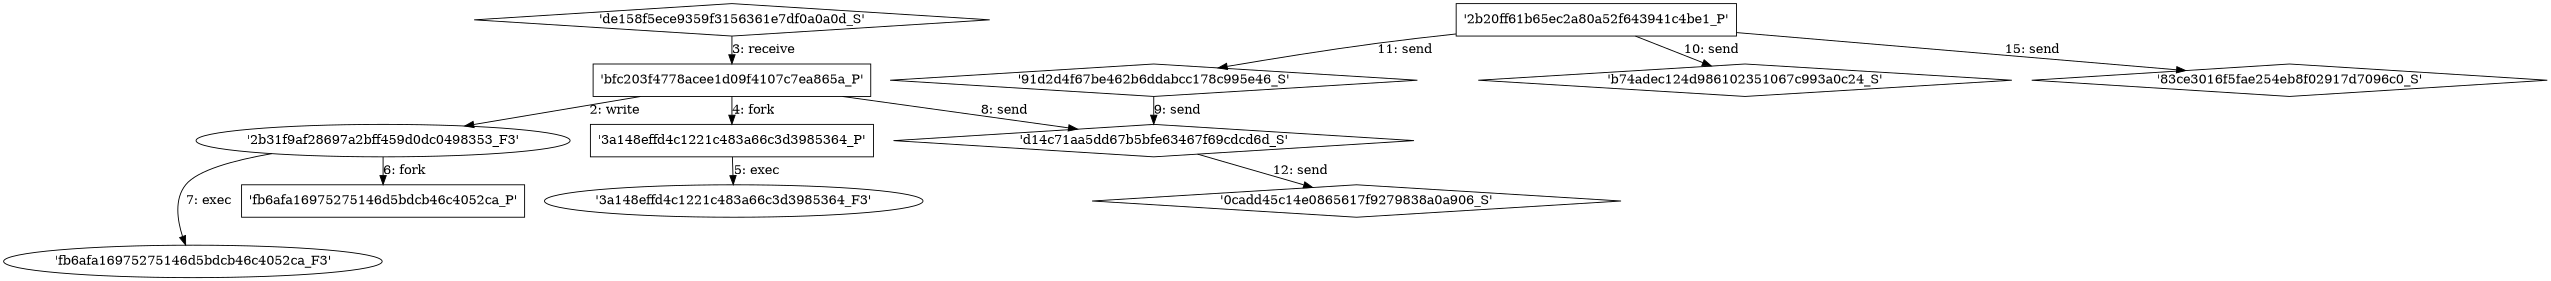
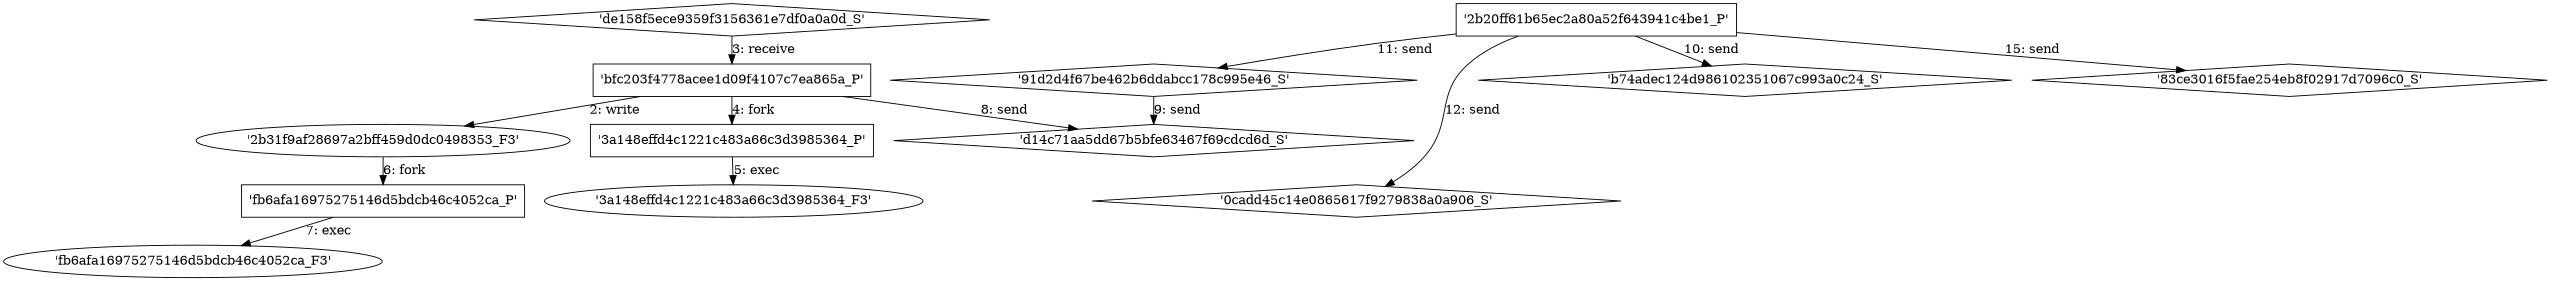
edge "'d14c71aa5dd67b5bfe63467f69cdcd6d_S'" -> "'0cadd45c14e0865617f9279838a0a906_S'": now "'2b20ff61b65ec2a80a52f643941c4be1_P'" -> "'0cadd45c14e0865617f9279838a0a906_S'"
edge "'2b31f9af28697a2bff459d0dc0498353_F3'" -> "'fb6afa16975275146d5bdcb46c4052ca_F3'": now "'fb6afa16975275146d5bdcb46c4052ca_P'" -> "'fb6afa16975275146d5bdcb46c4052ca_F3'"
